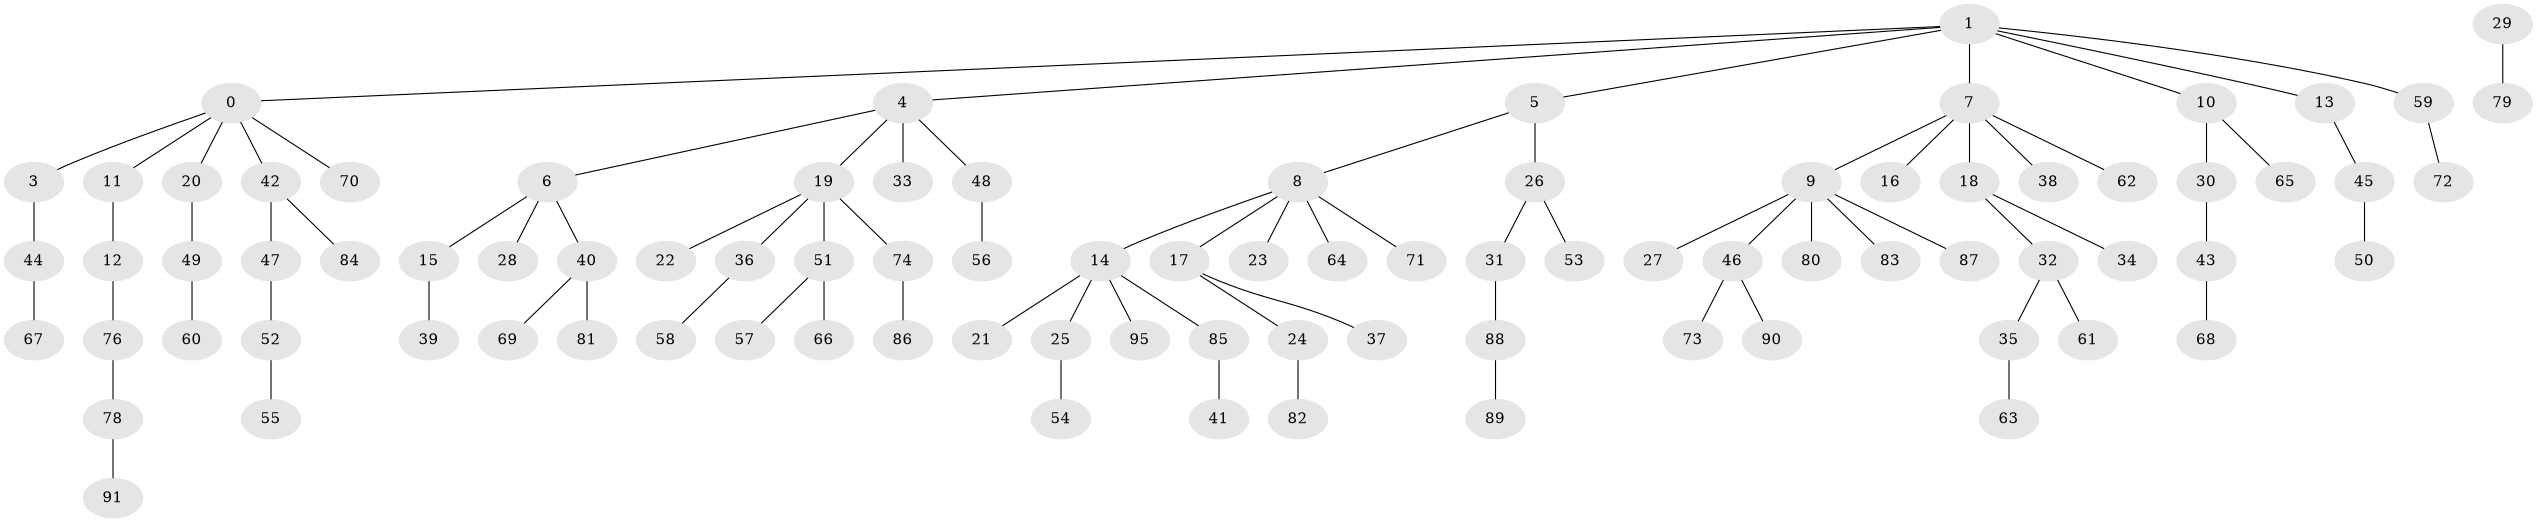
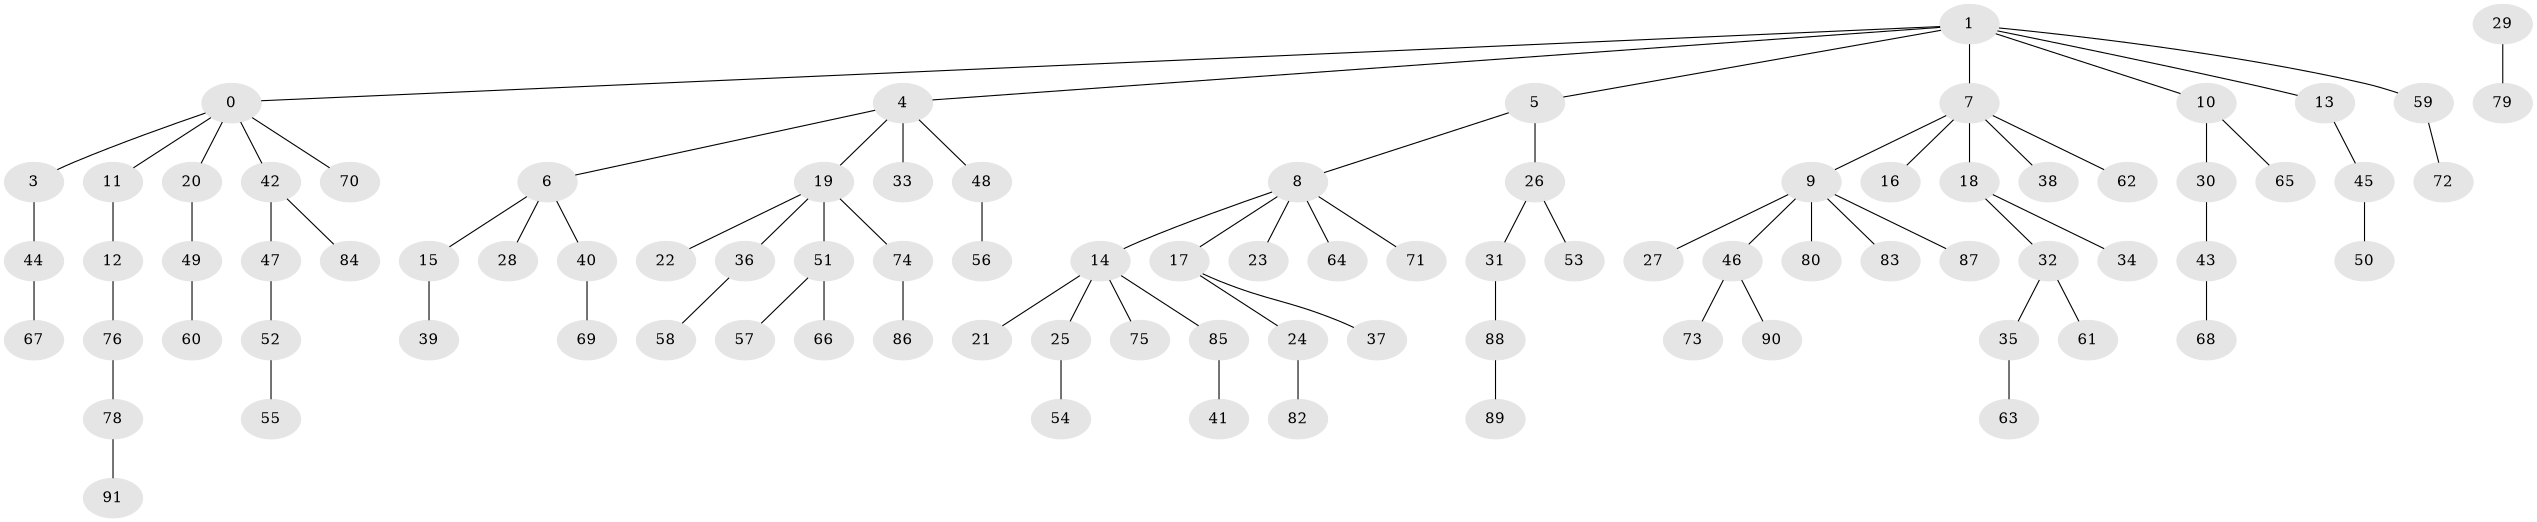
node "81": removed
node "95": label "95" -> "75"
